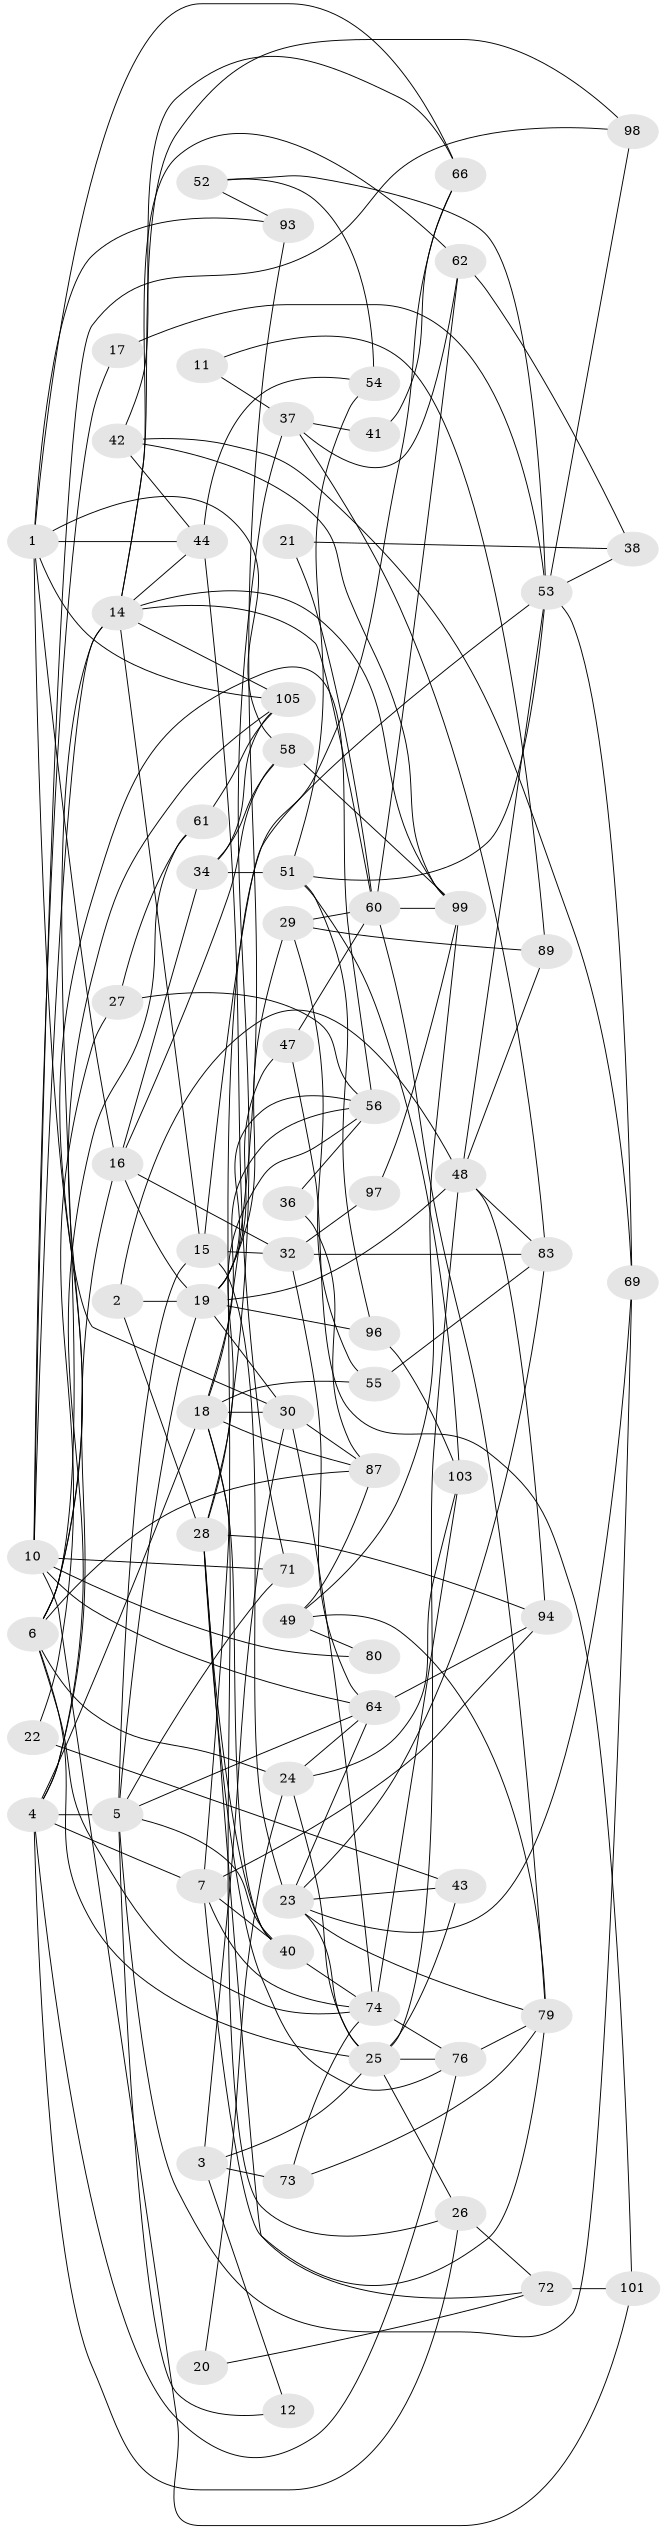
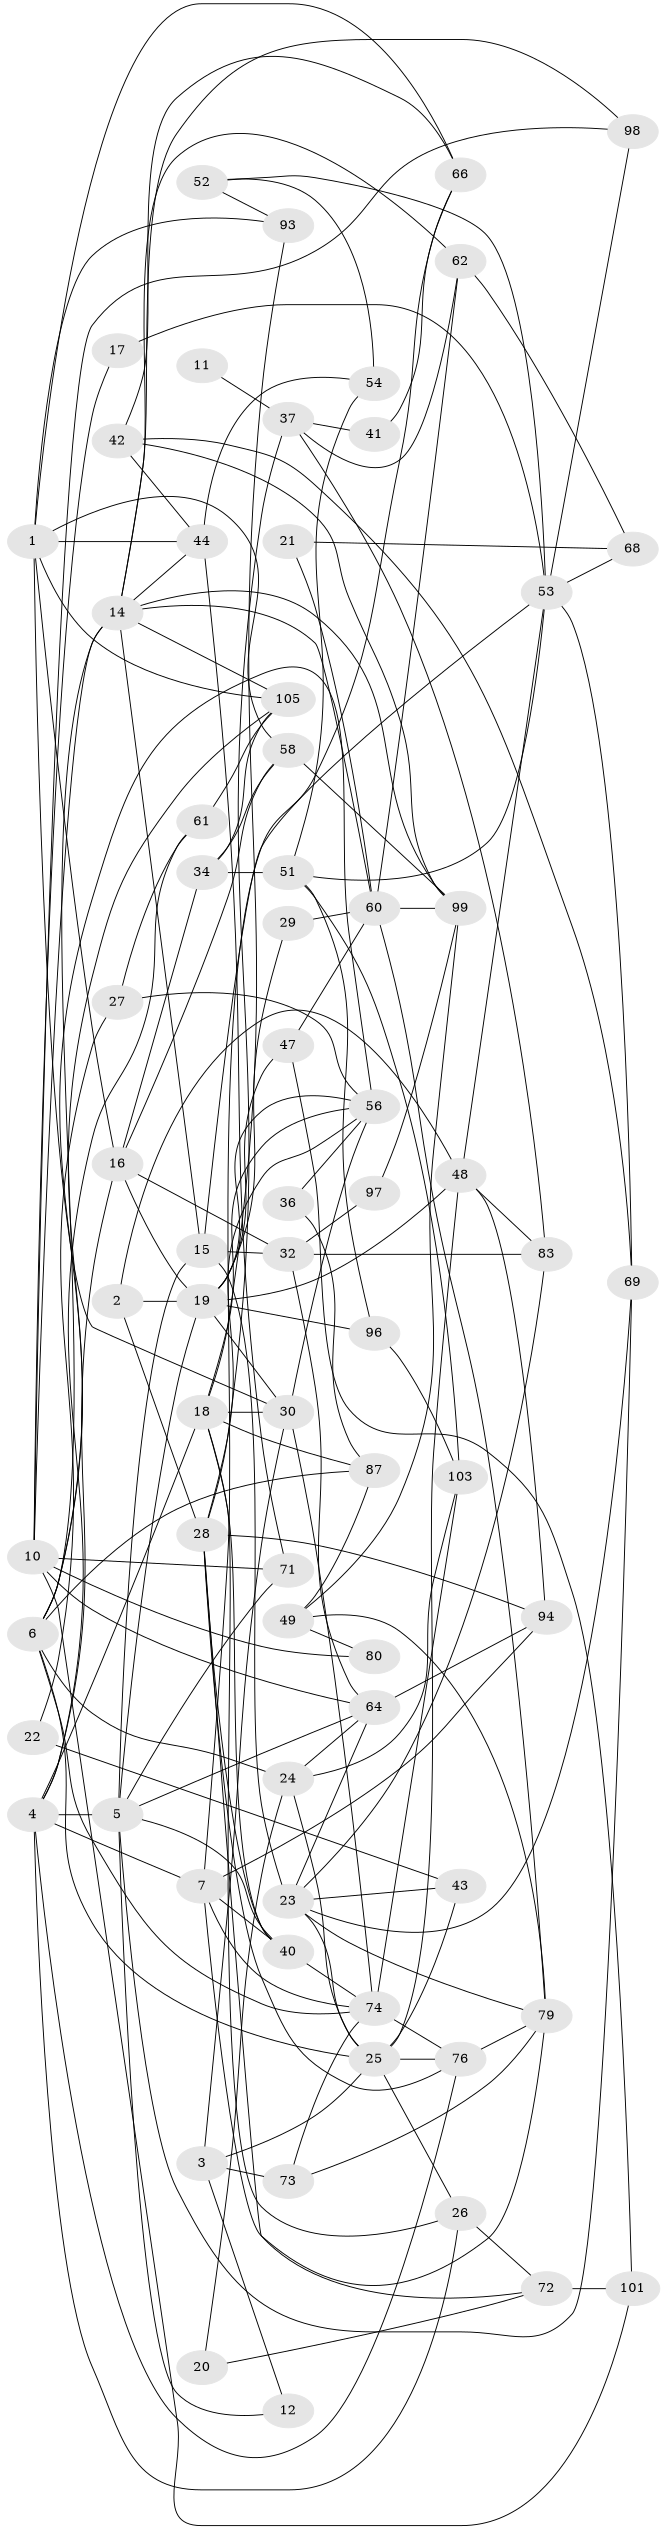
node "38": label "38" -> "68"
node "89": removed
node "55": removed
edge "30" -- "87": now "30" -- "56"
